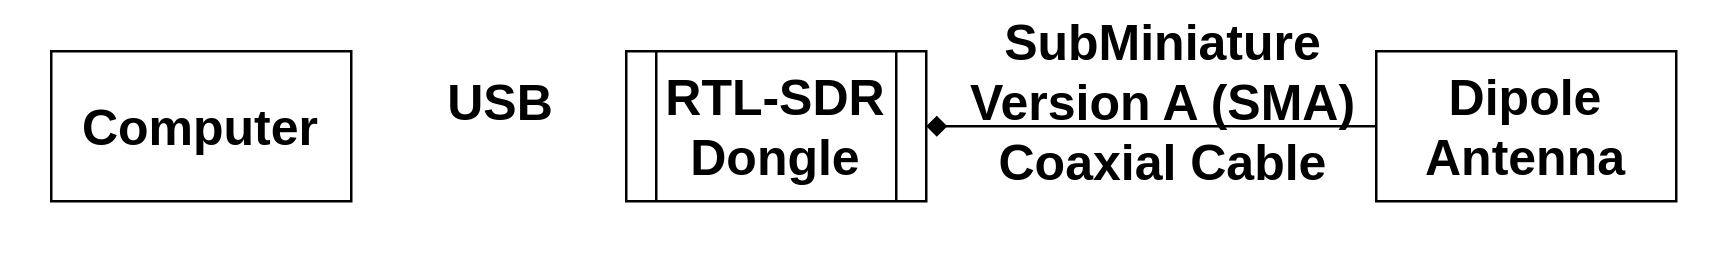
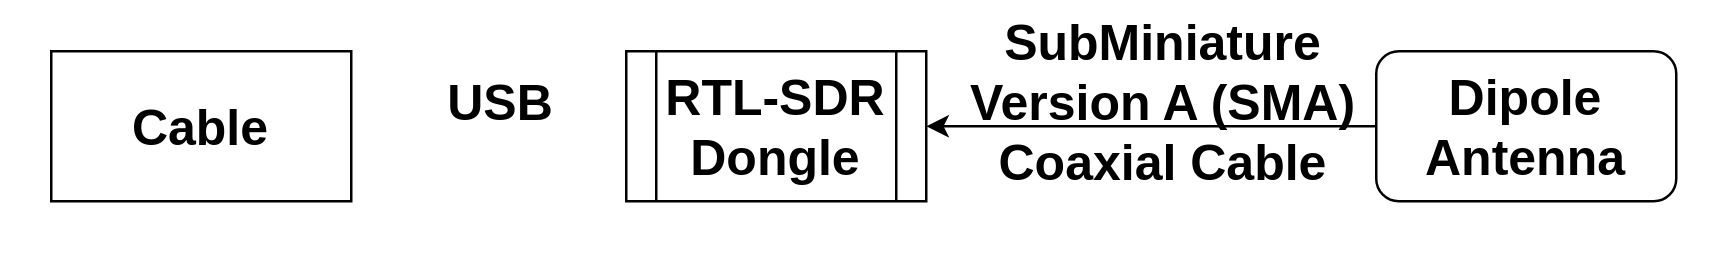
node "Computer": label "Computer" -> "Cable"
edge "Dipole Antenna" -> "RTL-SDR Dongle": arrowhead diamond -> classic
node "Dipole Antenna": shape rectangle -> rounded rectangle
